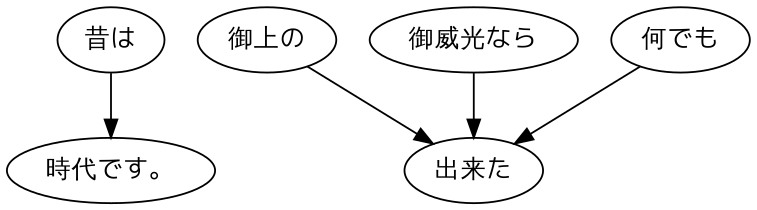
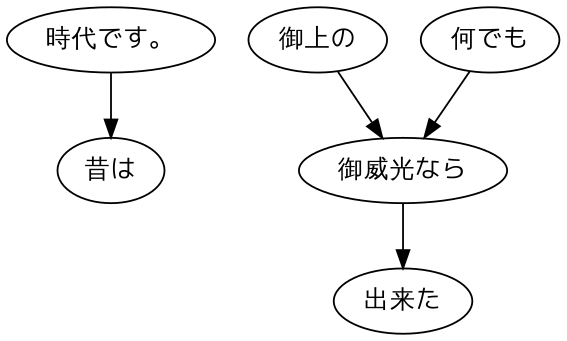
edge "昔は" -> "時代です。": reversed
edge "御上の" -> "出来た": now "御上の" -> "御威光なら"
edge "何でも" -> "出来た": now "何でも" -> "御威光なら"
